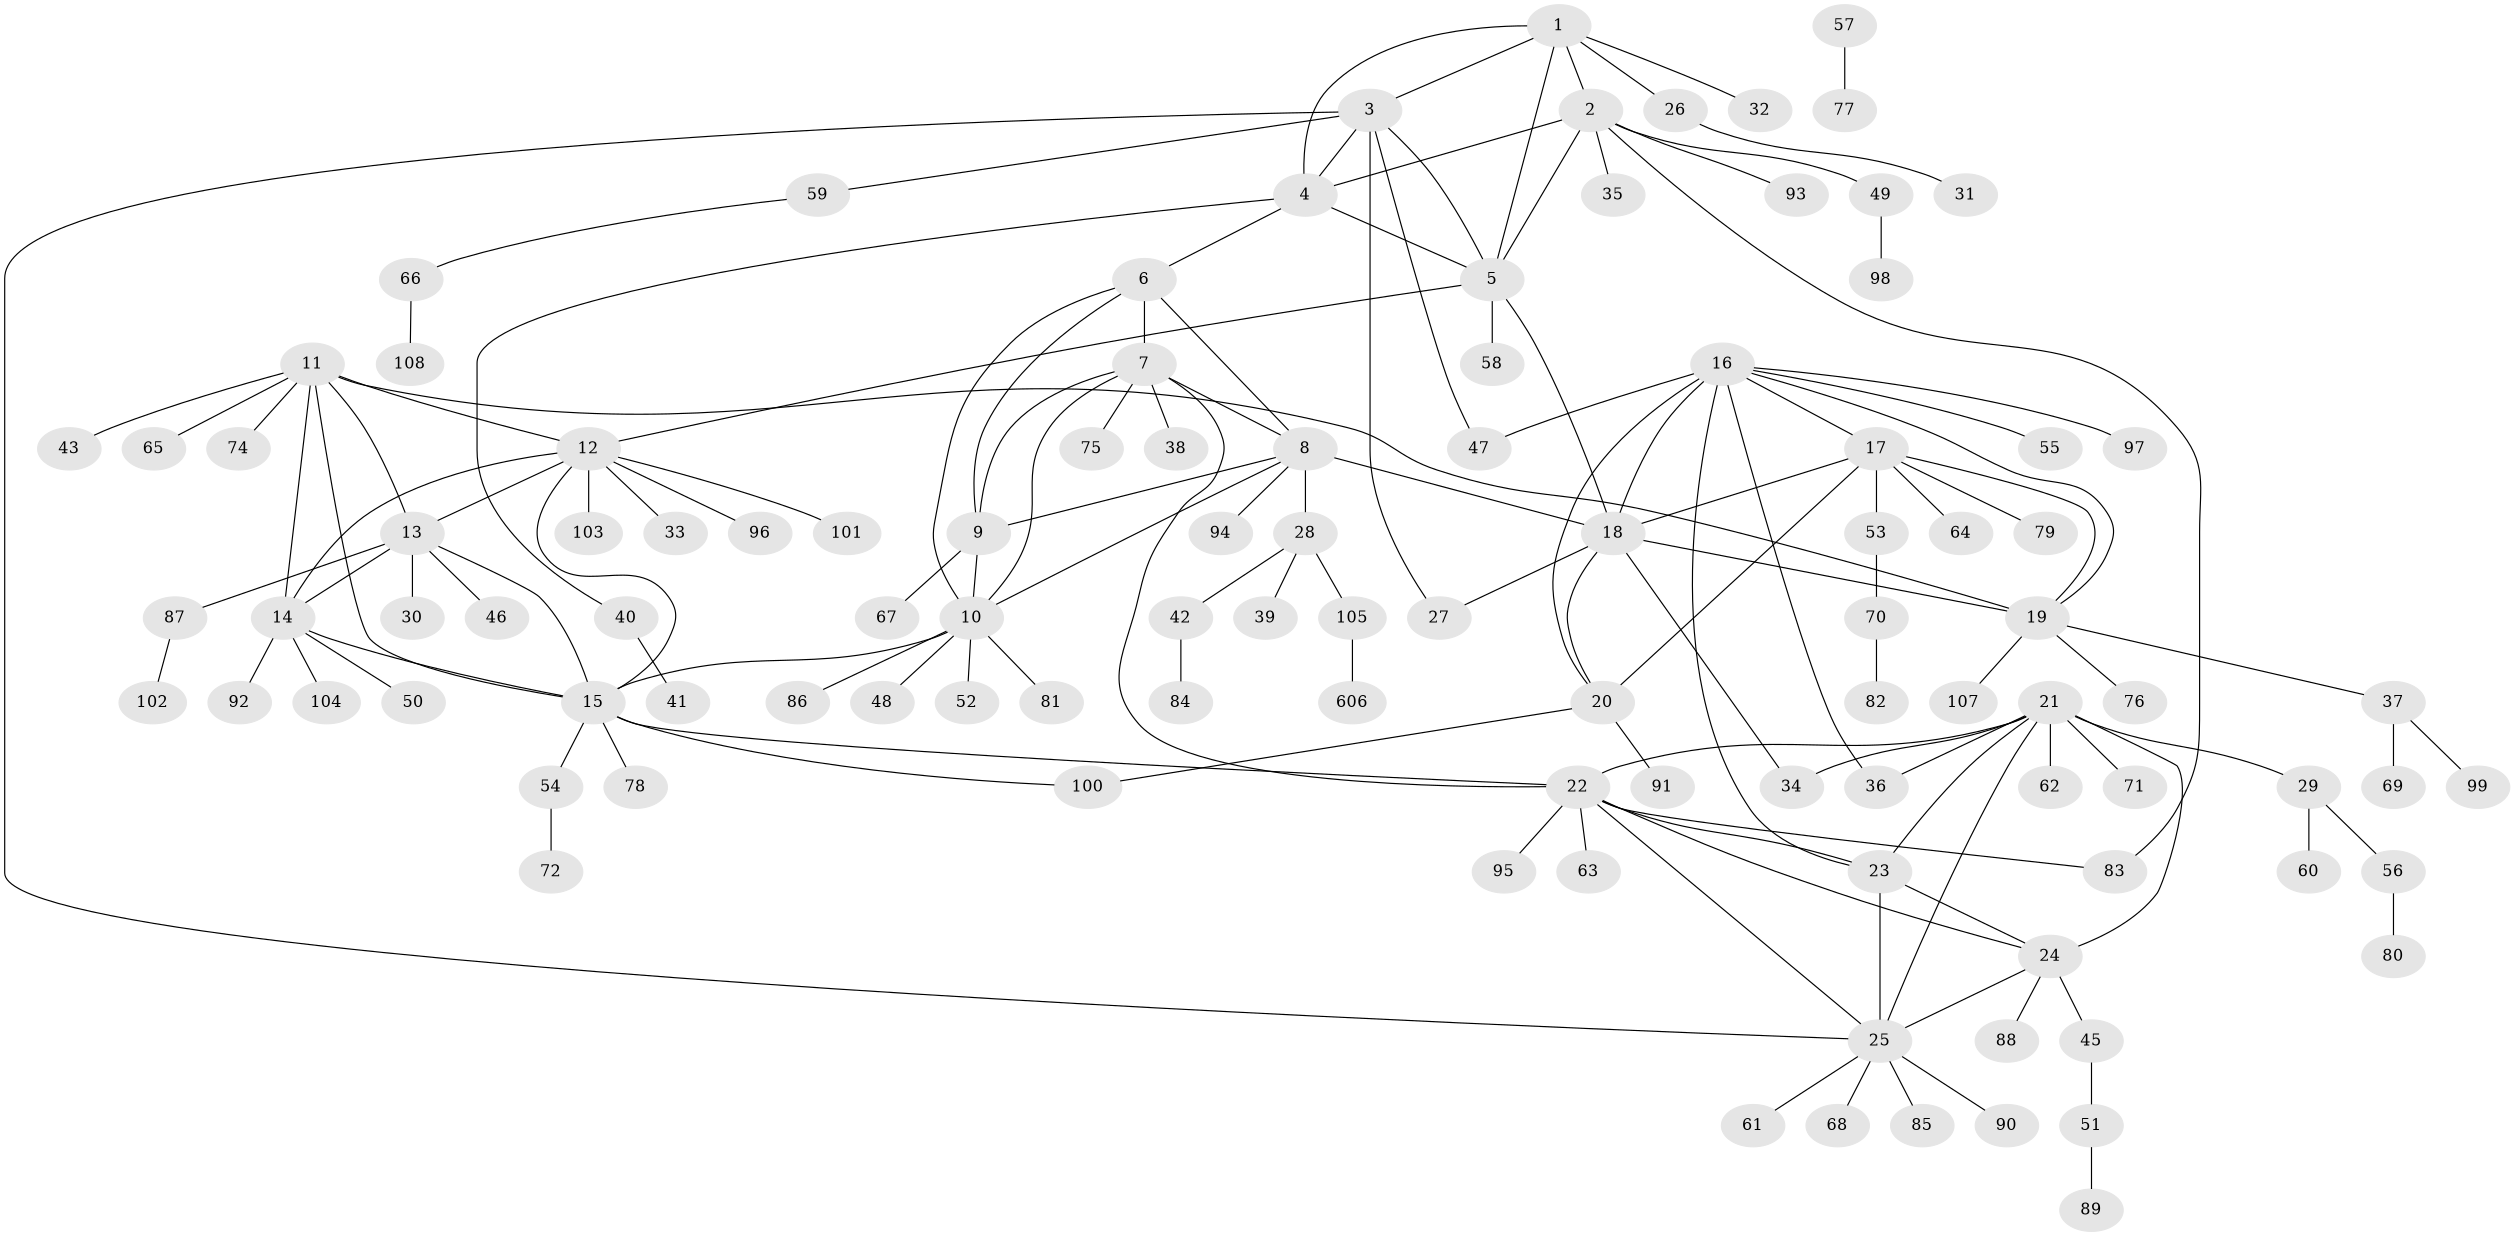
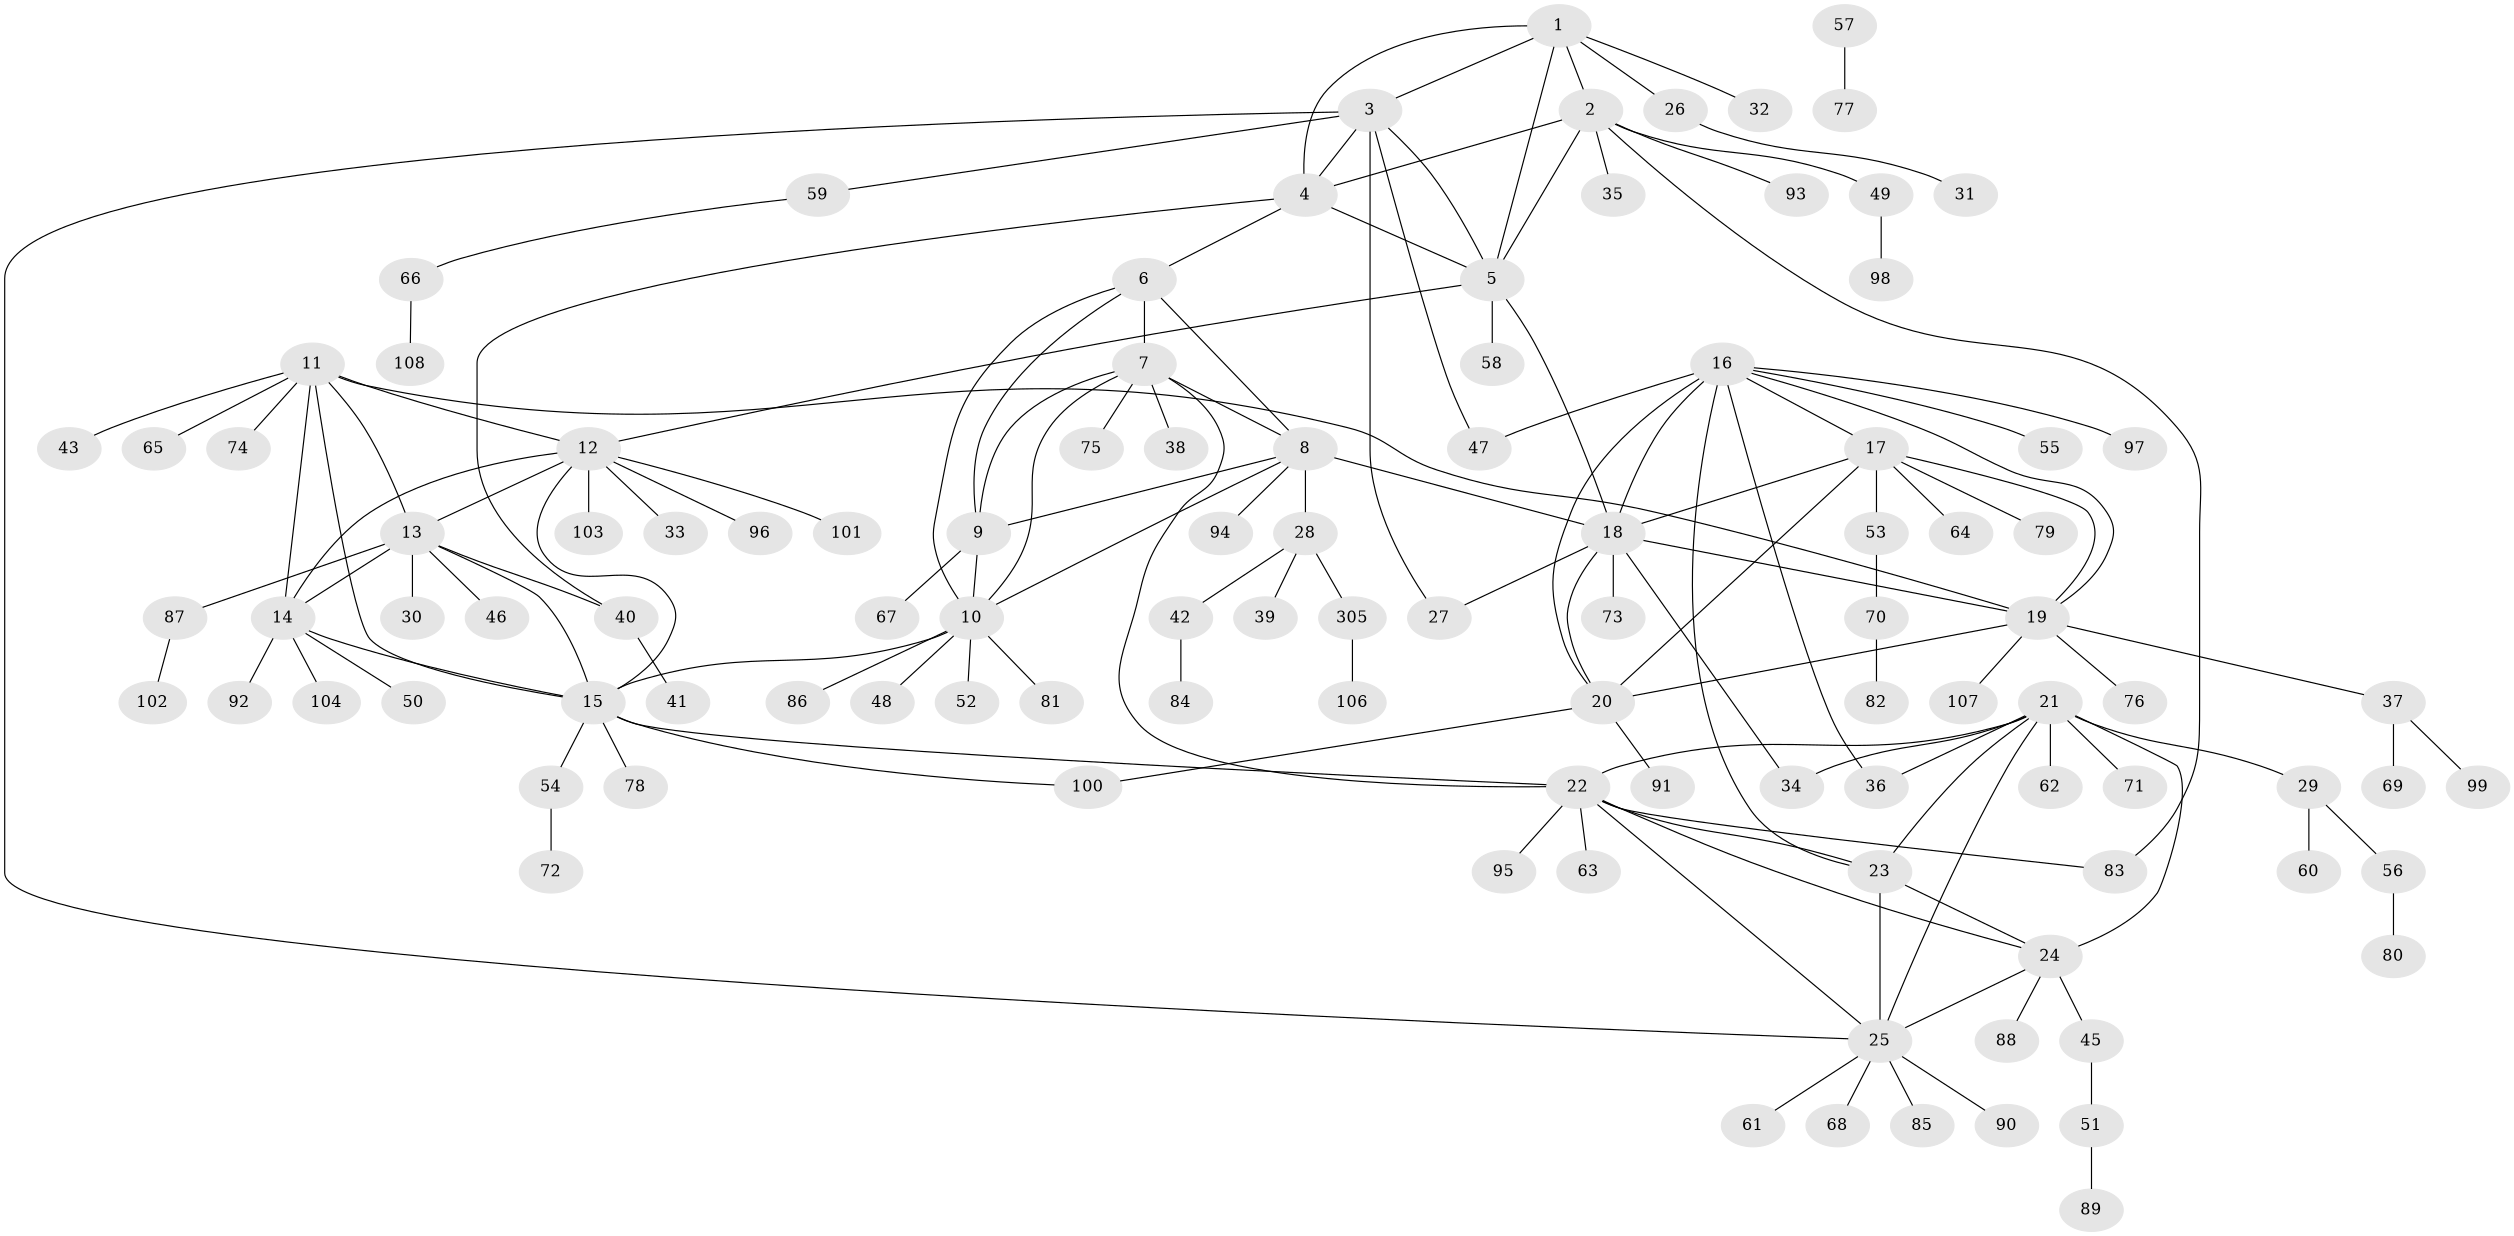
edge "13" -- "40": added
node "105": label "105" -> "305"
node "73": added
edge "19" -- "20": added
node "606": label "606" -> "106"
